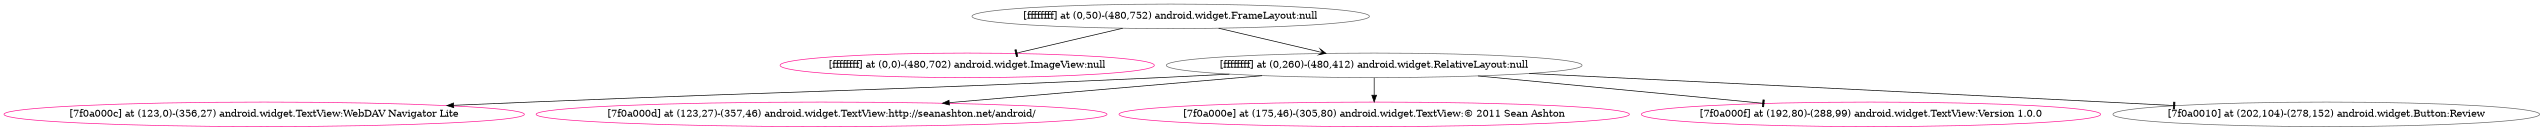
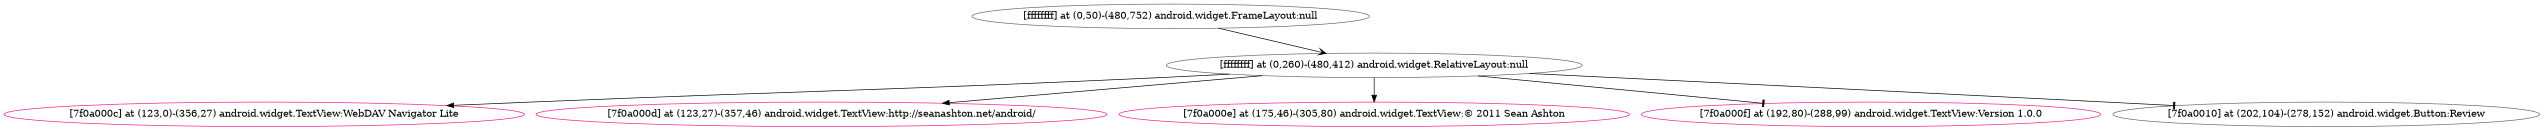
node "[ffffffff] at (0,0)-(480,702) android.widget.ImageView:null": removed
